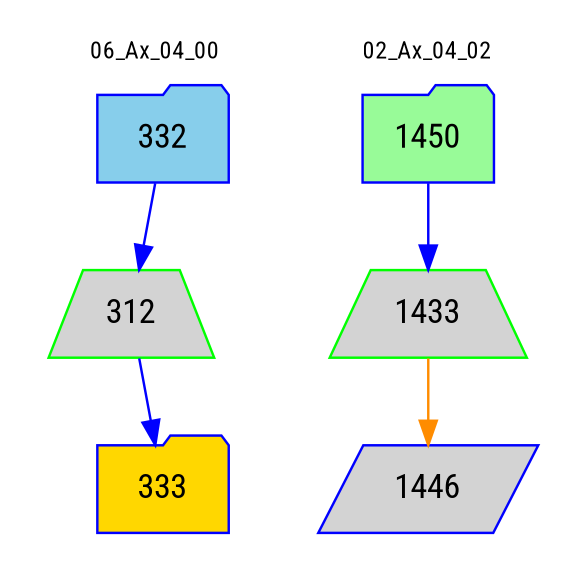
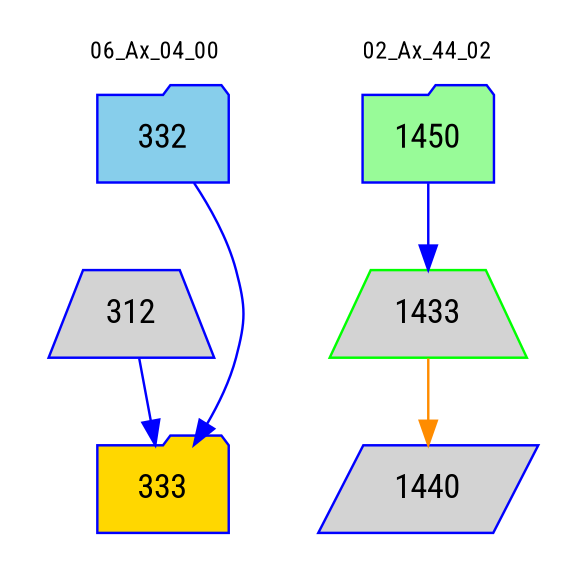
cluster "02_Ax_04_02": label "02_Ax_04_02" -> "02_Ax_44_02"
edge "332" -> "312": now "332" -> "333"
node "312": color green -> blue
node "1446": label "1446" -> "1440"
